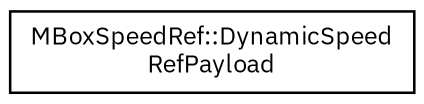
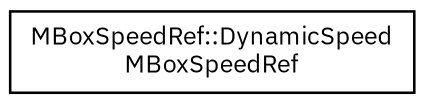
node "MBoxSpeedRef::DynamicSpeed RefPayload": label "MBoxSpeedRef::DynamicSpeed RefPayload" -> "MBoxSpeedRef::DynamicSpeed MBoxSpeedRef"
